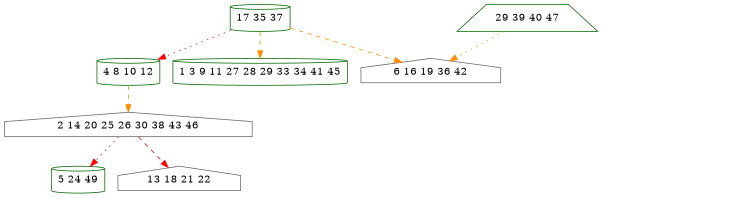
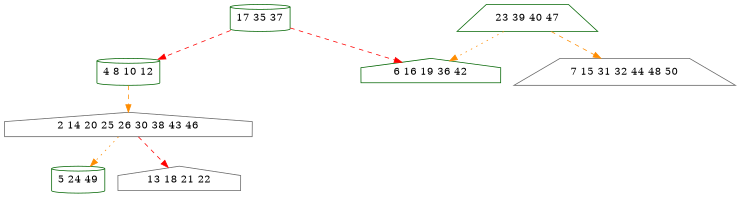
node "29 39 40 47": label "29 39 40 47" -> "23 39 40 47"
edge "17 35 37" -> "4 8 10 12": style dotted -> dashed
edge "17 35 37" -> "6 16 19 36 42": color darkorange -> red
node "1 3 9 11 27 28 29 33 34 41 45": removed
node "6 16 19 36 42": color gray40 -> darkgreen
node "7 15 31 32 44 48 50": added
edge "2 14 20 25 26 30 38 43 46" -> "5 24 49": color red -> darkorange
